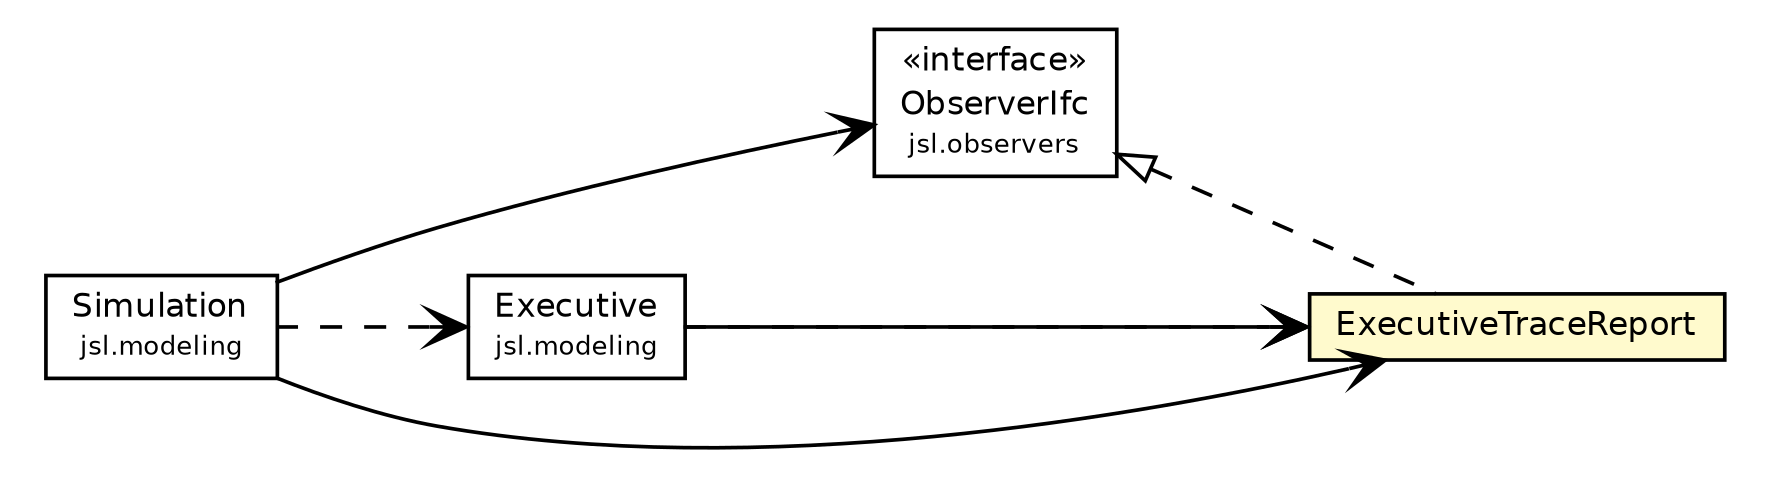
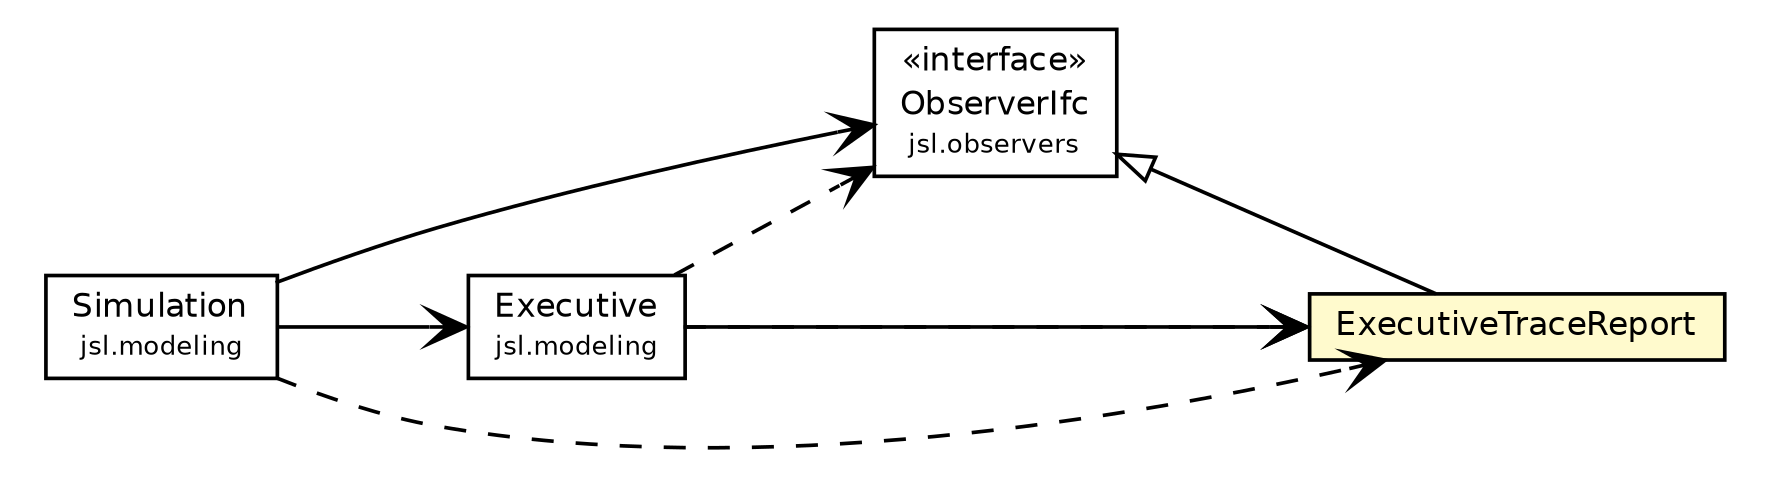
edge "Executive" -> "ObserverIfc": added
edge "ExecutiveTraceReport" -> "ObserverIfc": style dashed -> solid
edge "Simulation" -> "Executive": style dashed -> solid
edge "Simulation" -> "ExecutiveTraceReport": style solid -> dashed
